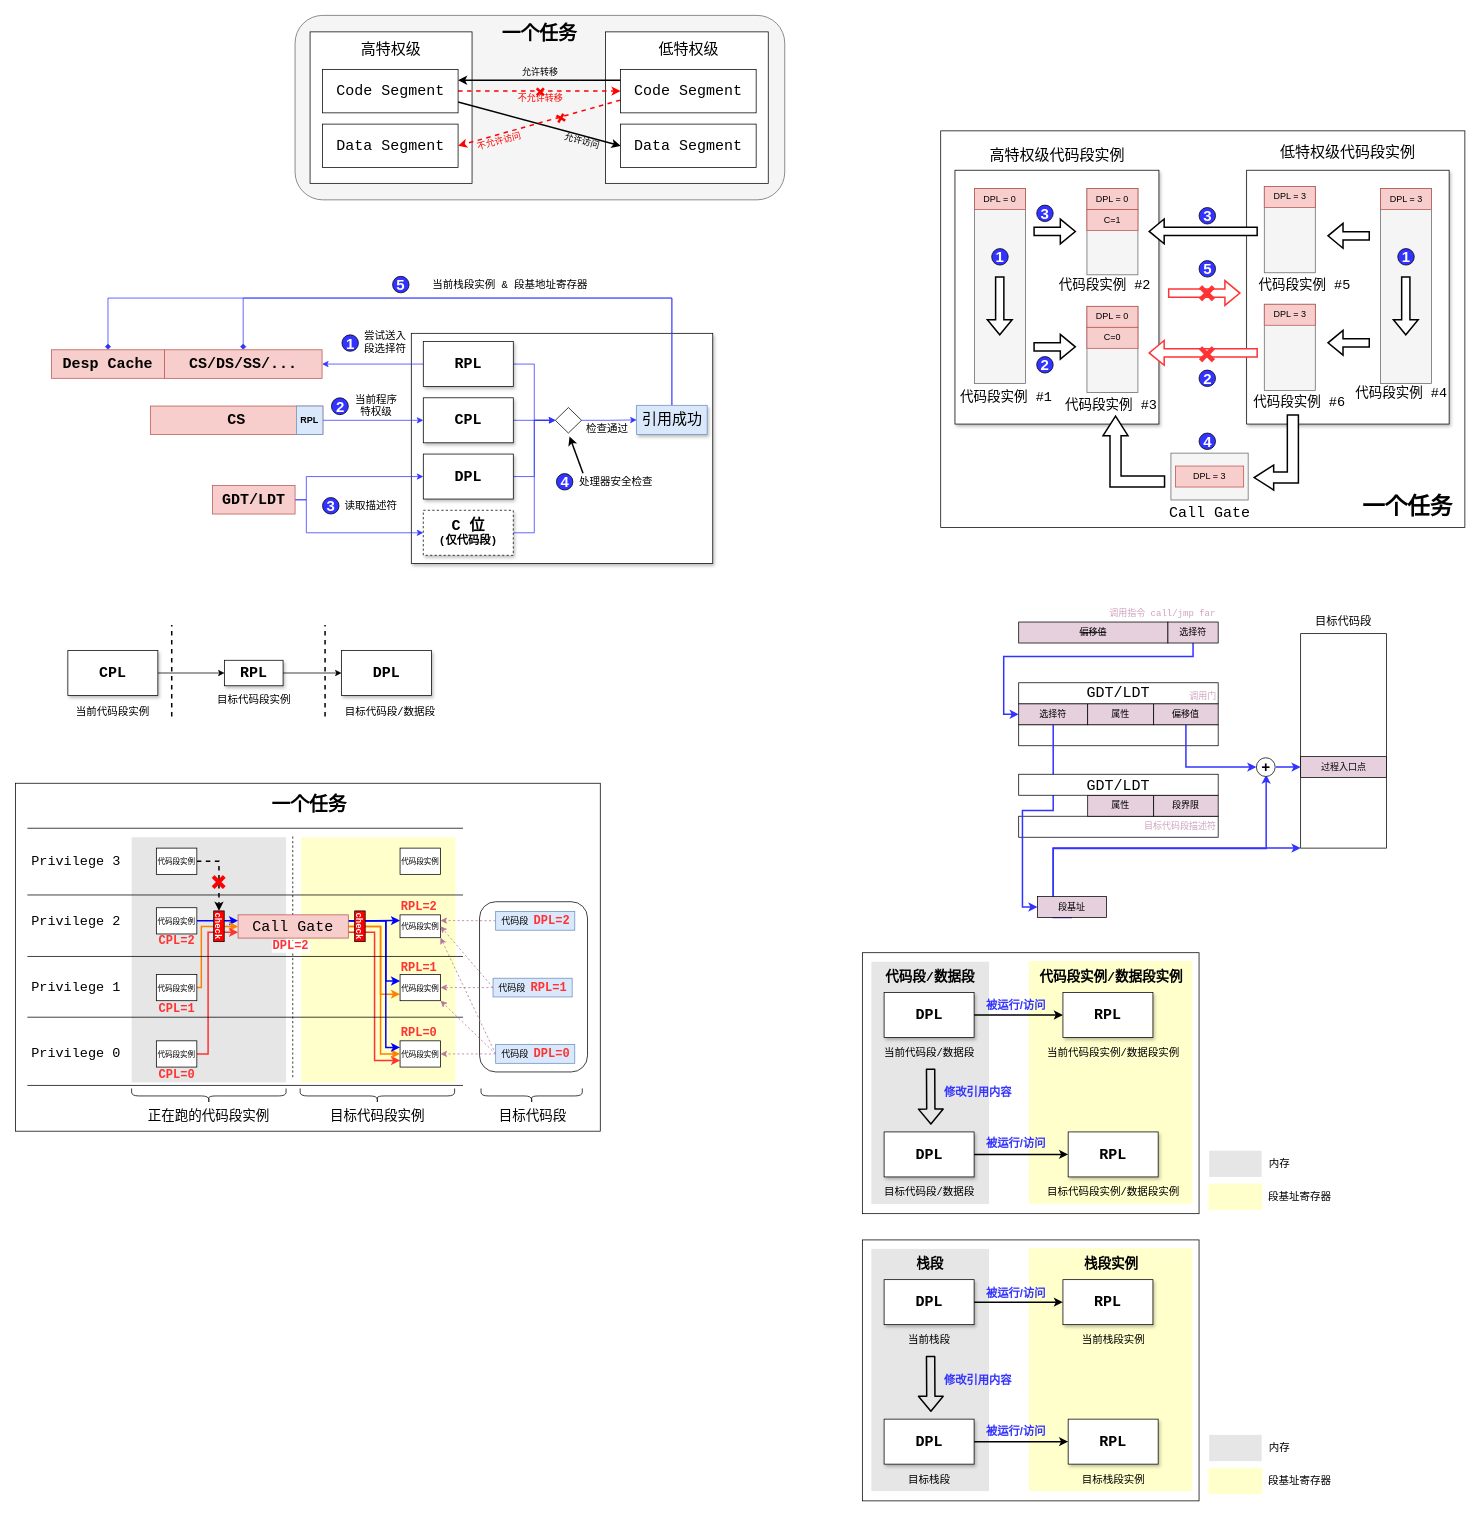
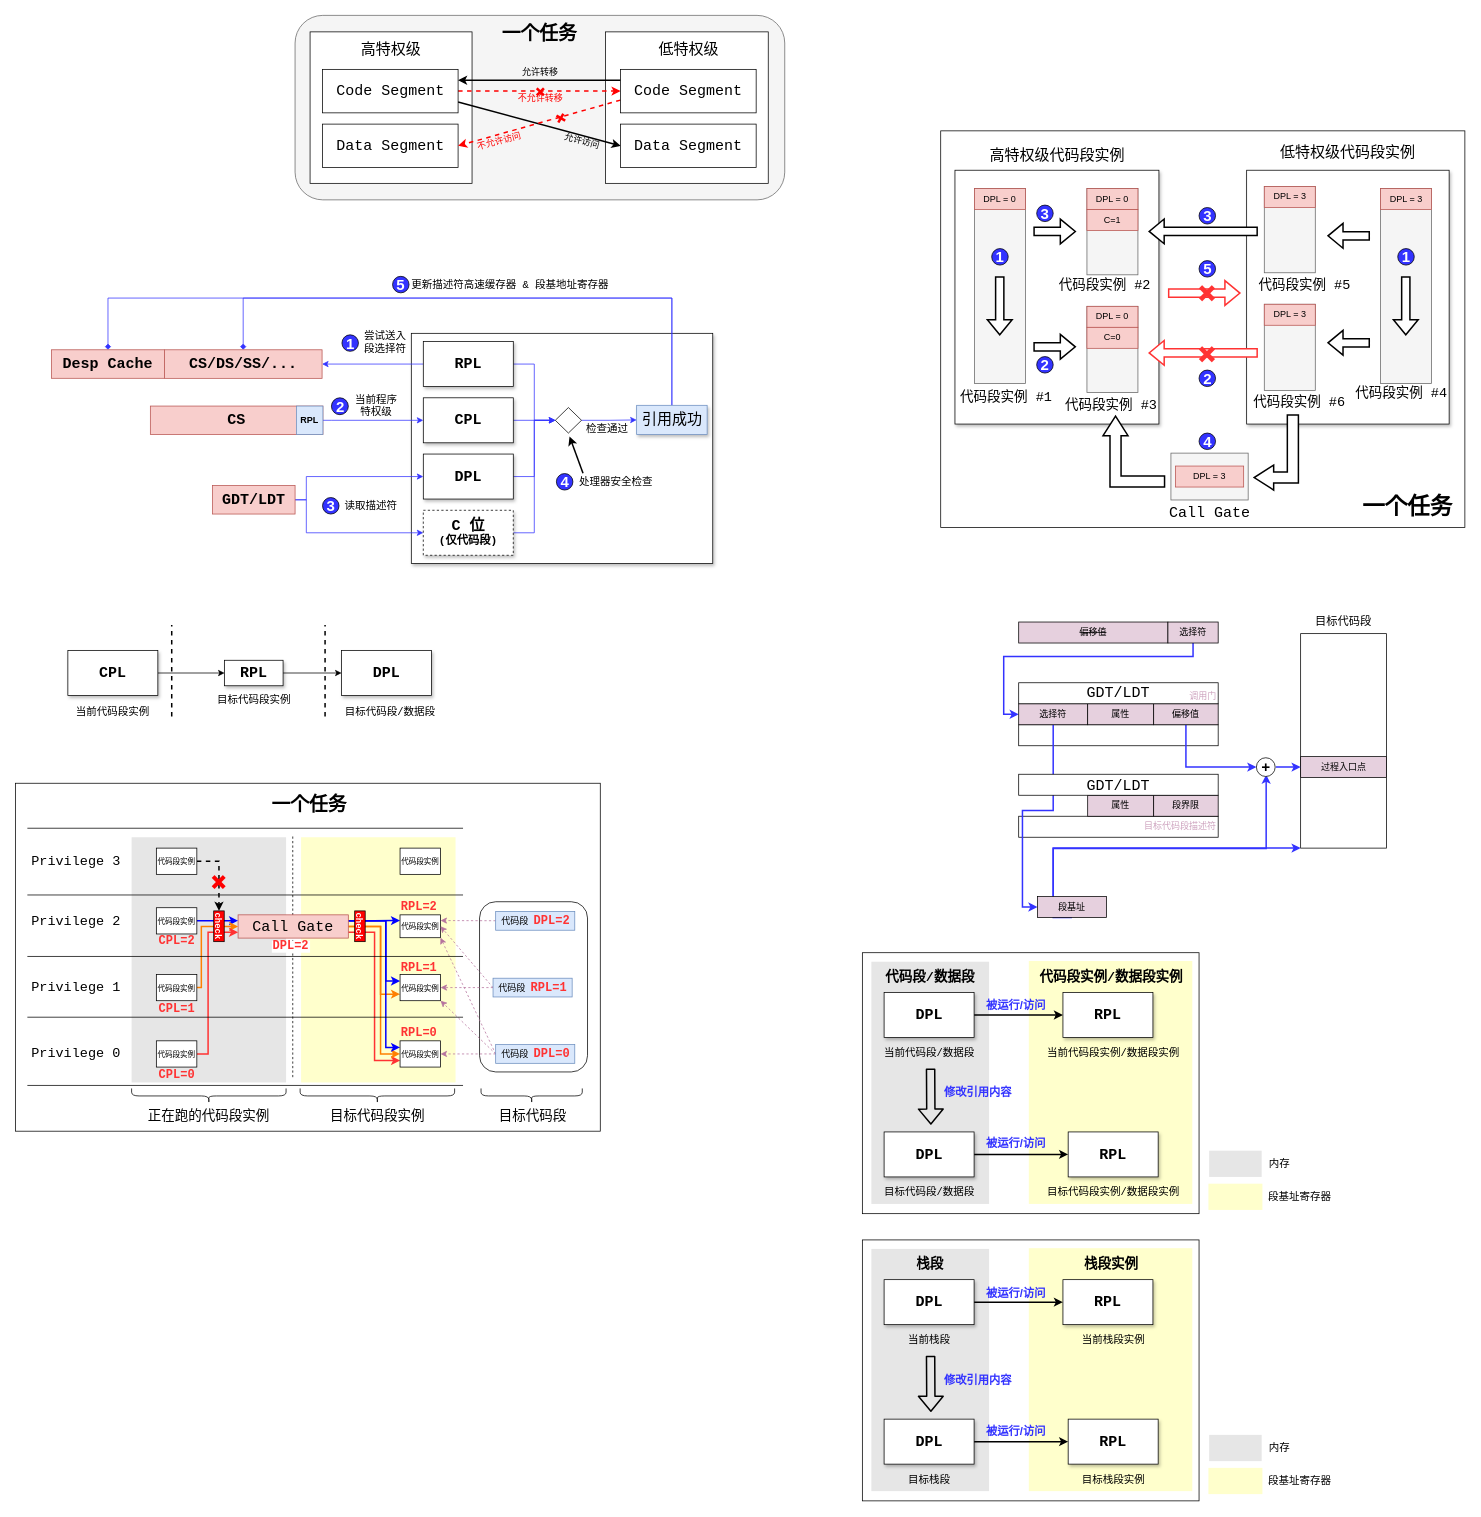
node "当前栈段实例 & 段基地址寄存器": label "当前栈段实例 & 段基地址寄存器" -> "更新描述符高速缓存器 & 段基地址寄存器"
node "调用指令 call/jmp far": removed
